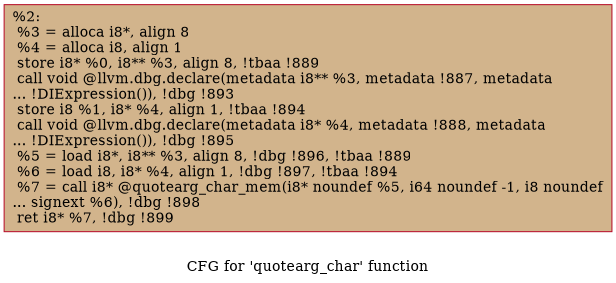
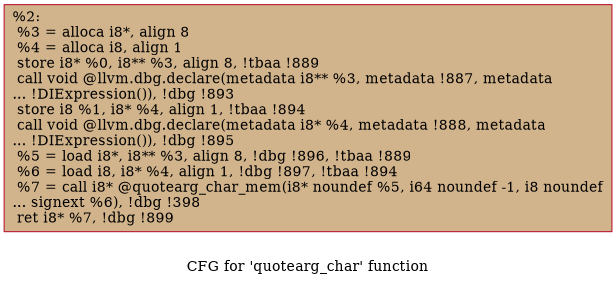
node "%2:": text "... signext %6), !dbg !898" -> "... signext %6), !dbg !398"
